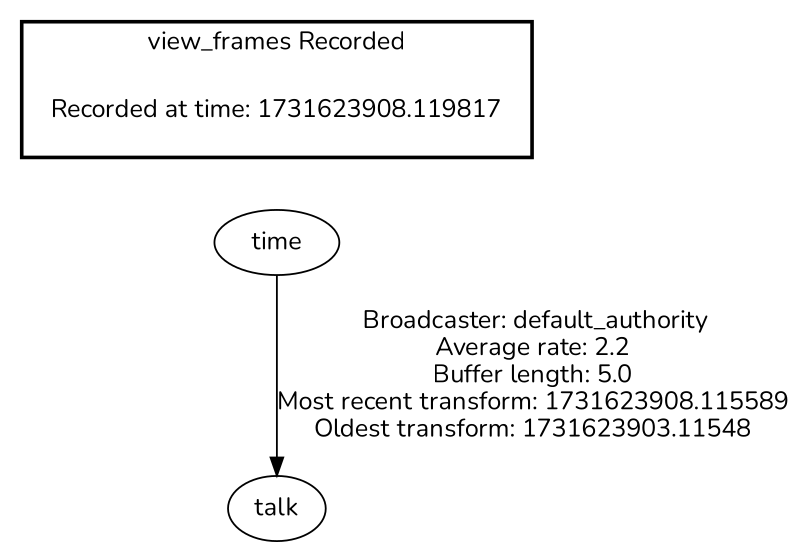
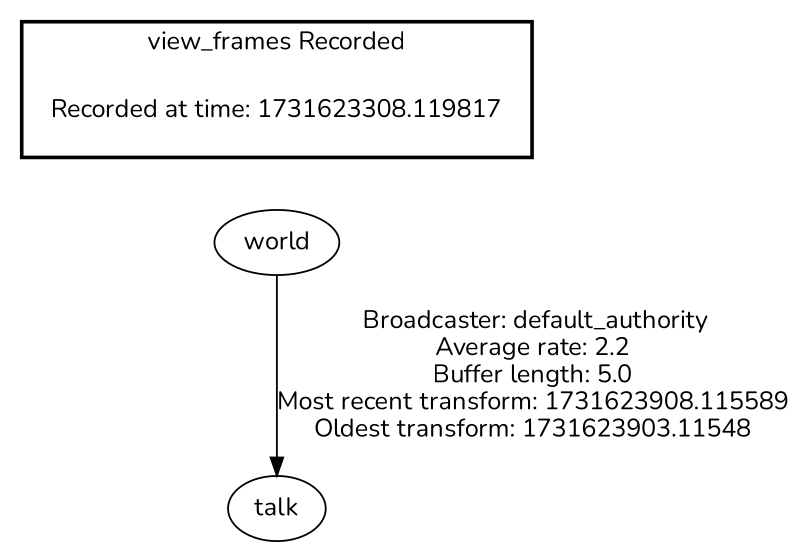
node "Recorded at time: 1731623908.119817": label "Recorded at time: 1731623908.119817" -> "Recorded at time: 1731623308.119817"
node "time": label "time" -> "world"
